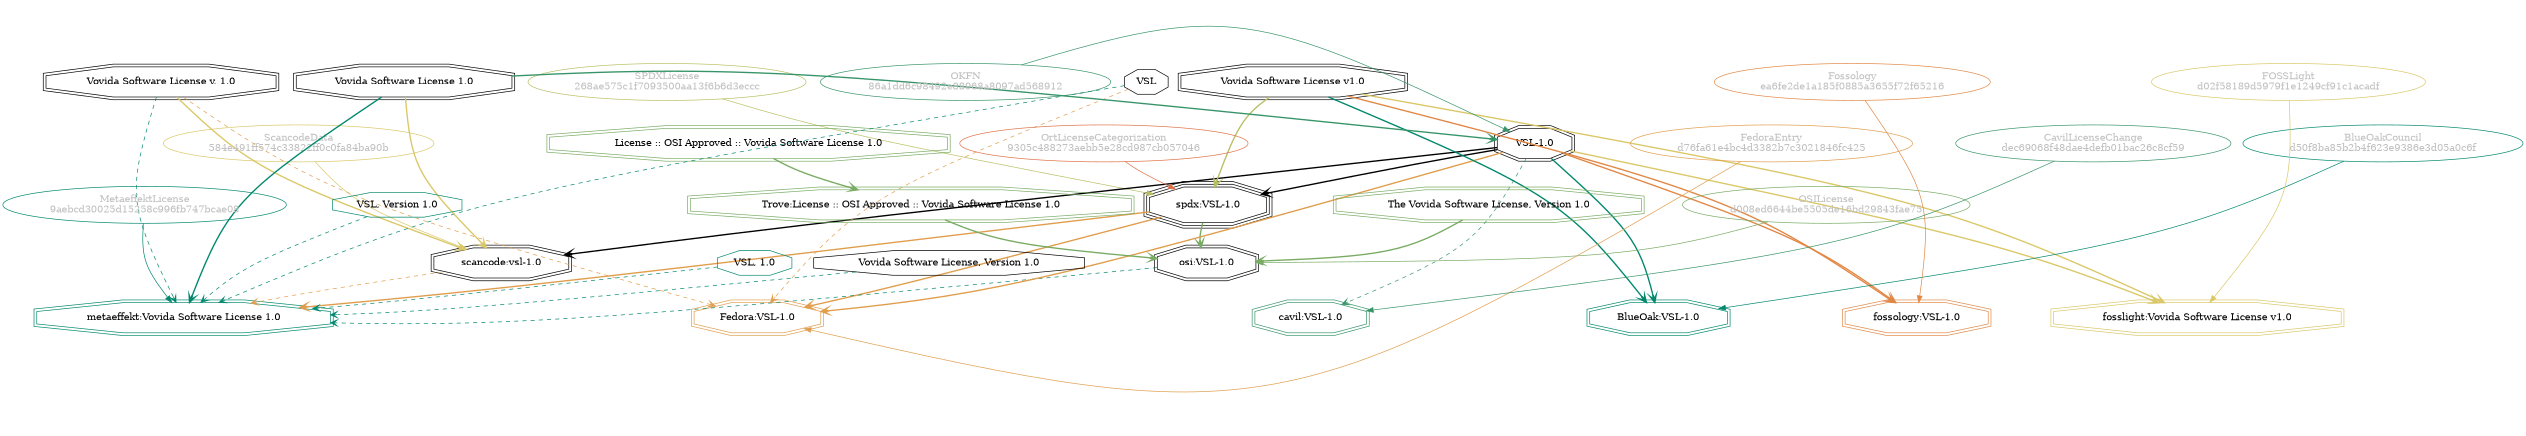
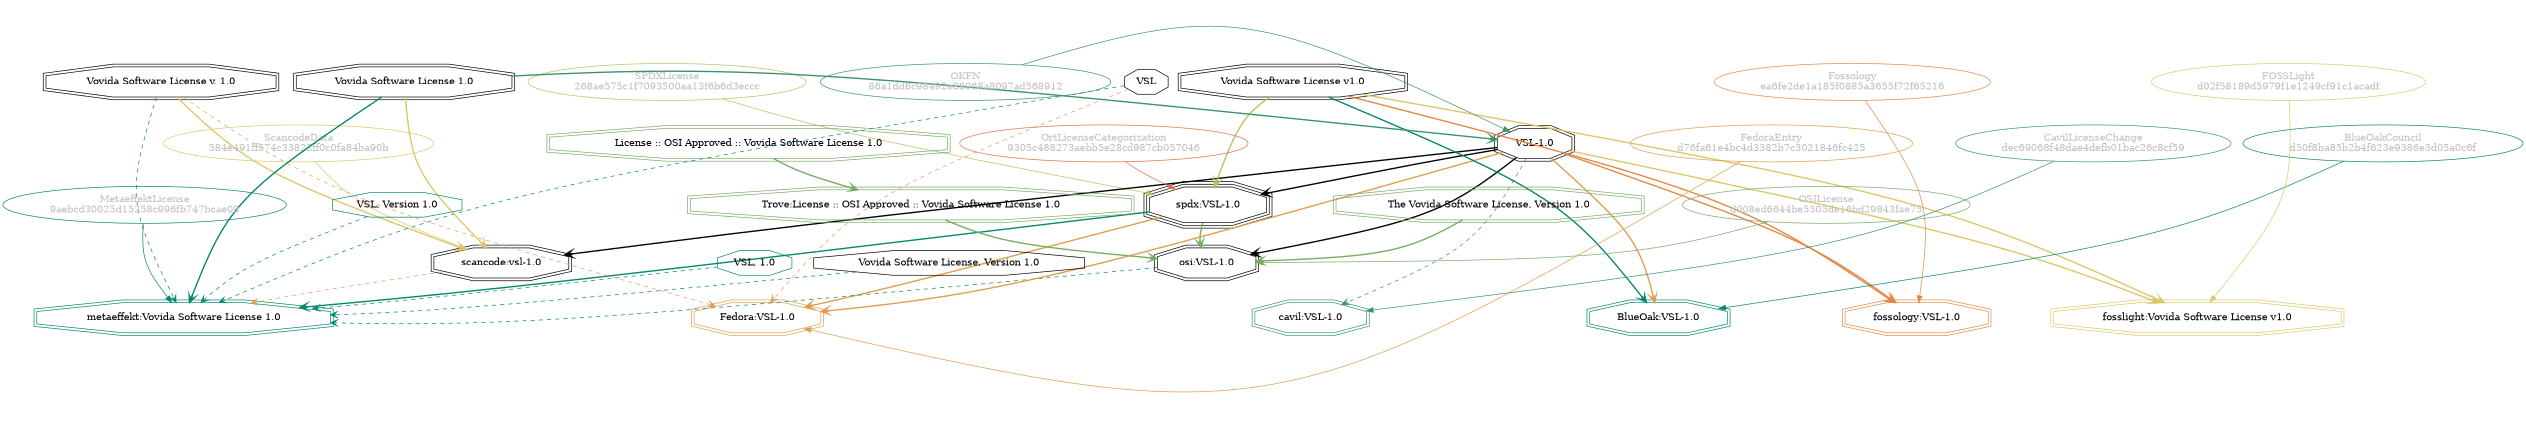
edge "VSL-1.0" -> "BlueOak:VSL-1.0": color #00876c -> #e09d4b
edge "VSL-1.0" -> "osi:VSL-1.0": added
edge "spdx:VSL-1.0" -> "metaeffekt:Vovida Software License 1.0": color #e09d4b -> #00876c
